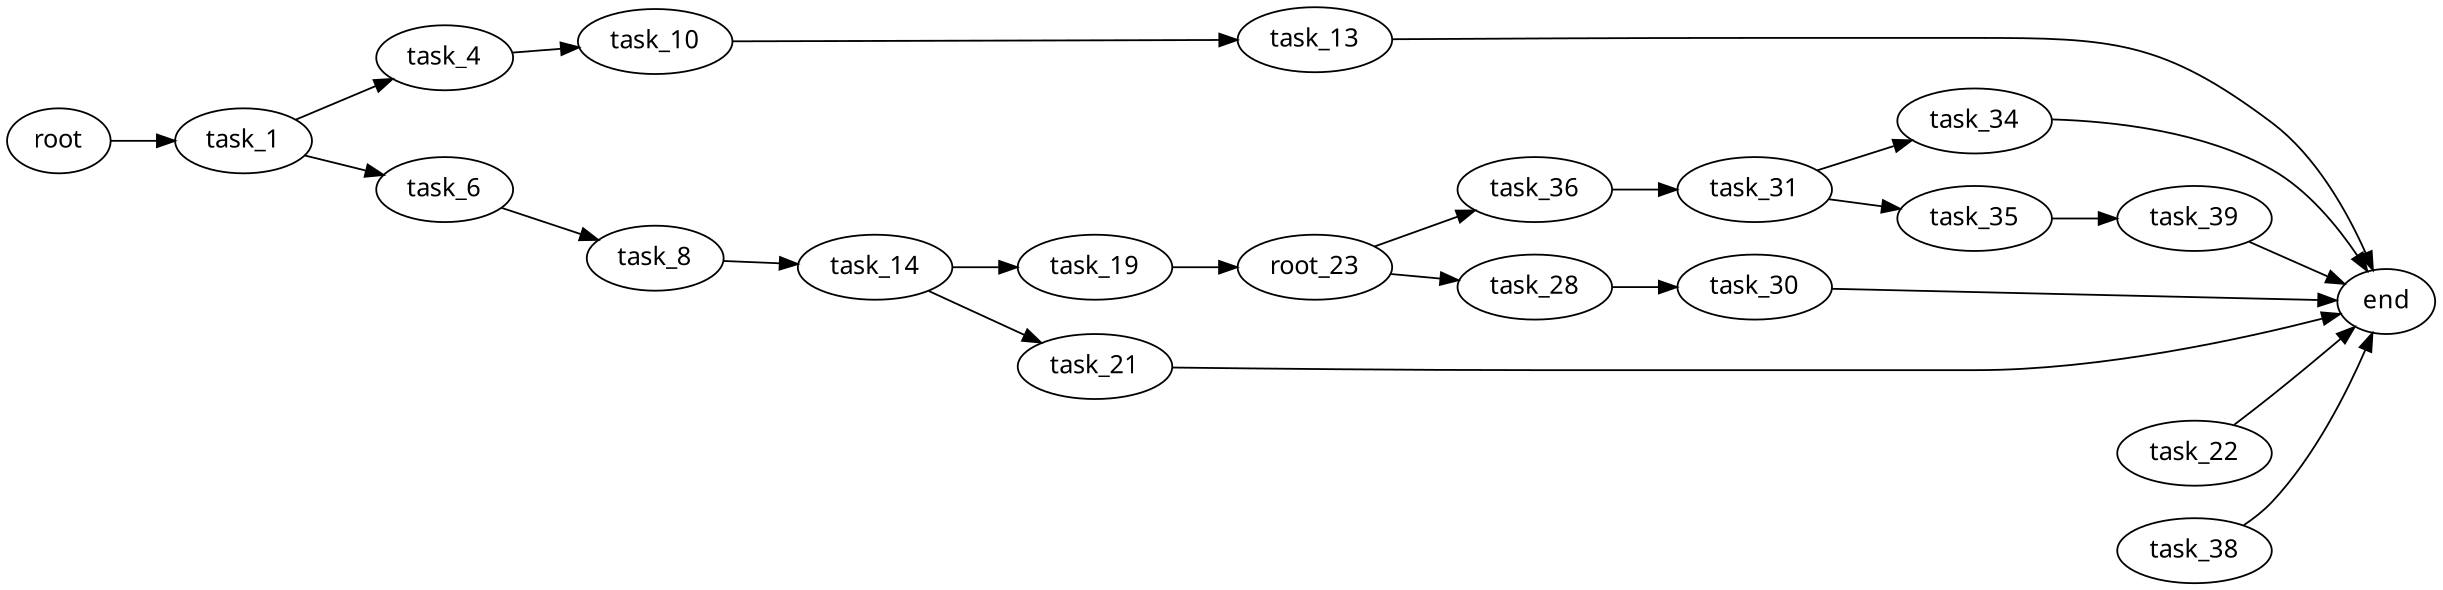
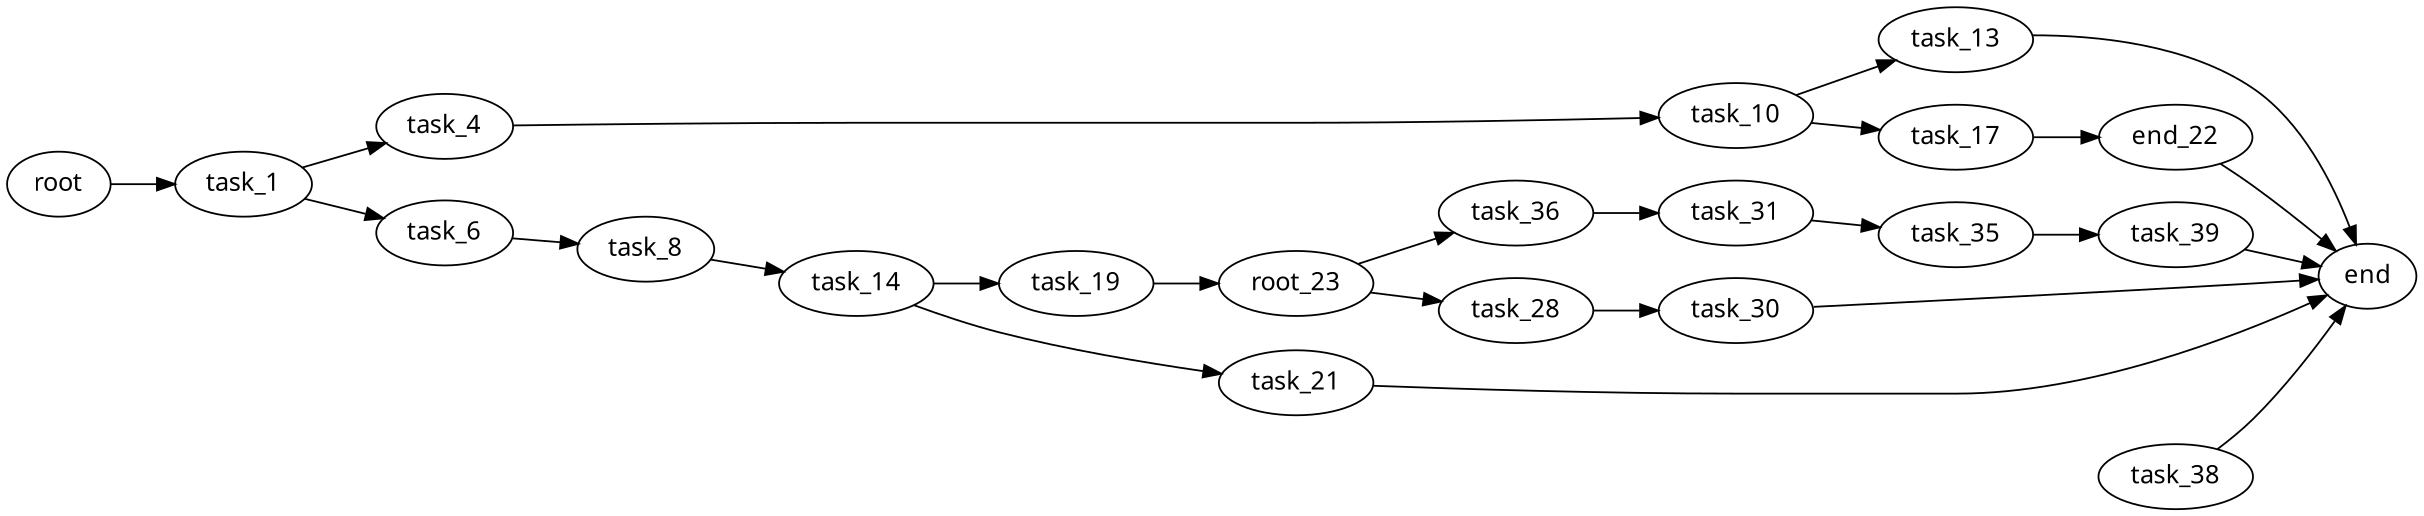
node "task_34": removed
node "task_17": added
node "task_22": label "task_22" -> "end_22"
